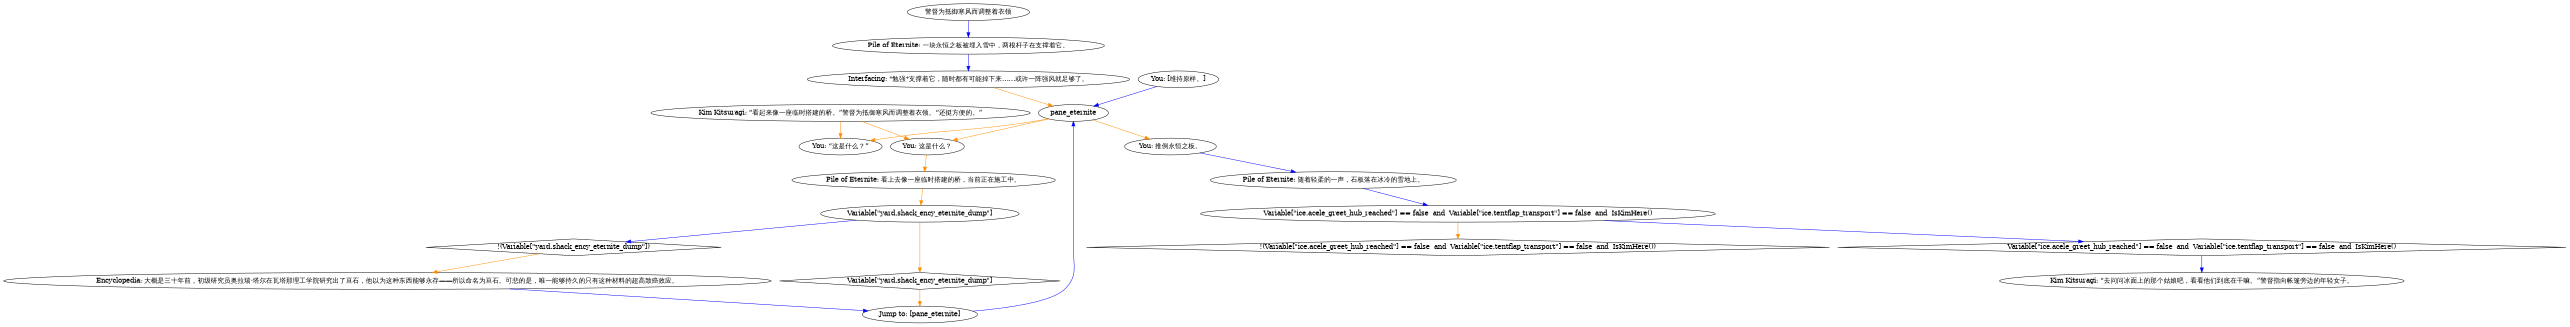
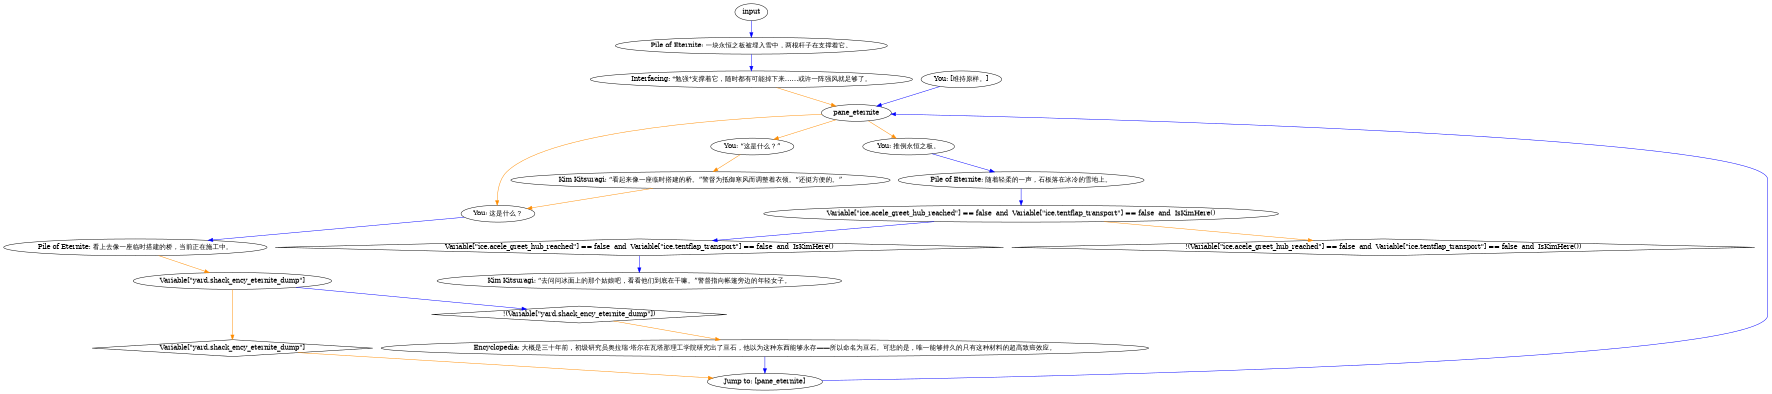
node "警督为抵御寒风而调整着衣领": label "警督为抵御寒风而调整着衣领" -> "input"
edge "Kim Kitsuragi: “看起来像一座临时搭建的桥。”警督为抵御寒风而调整着衣领。“还挺方便的。”" -> "You: “这是什么？”": reversed
edge "You: 这是什么？" -> "Pile of Eternite: 看上去像一座临时搭建的桥，当前正在施工中。": color darkorange -> blue
